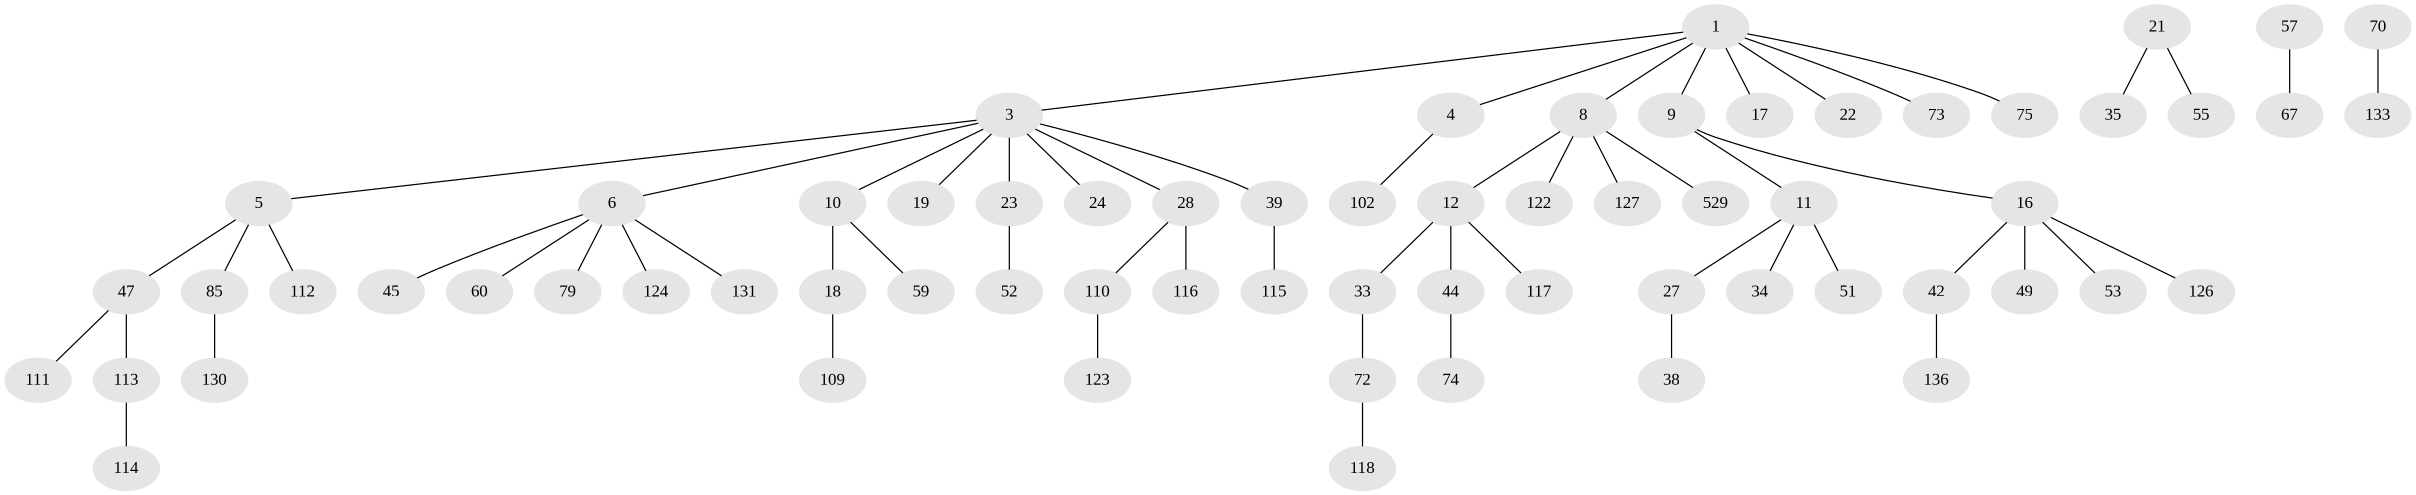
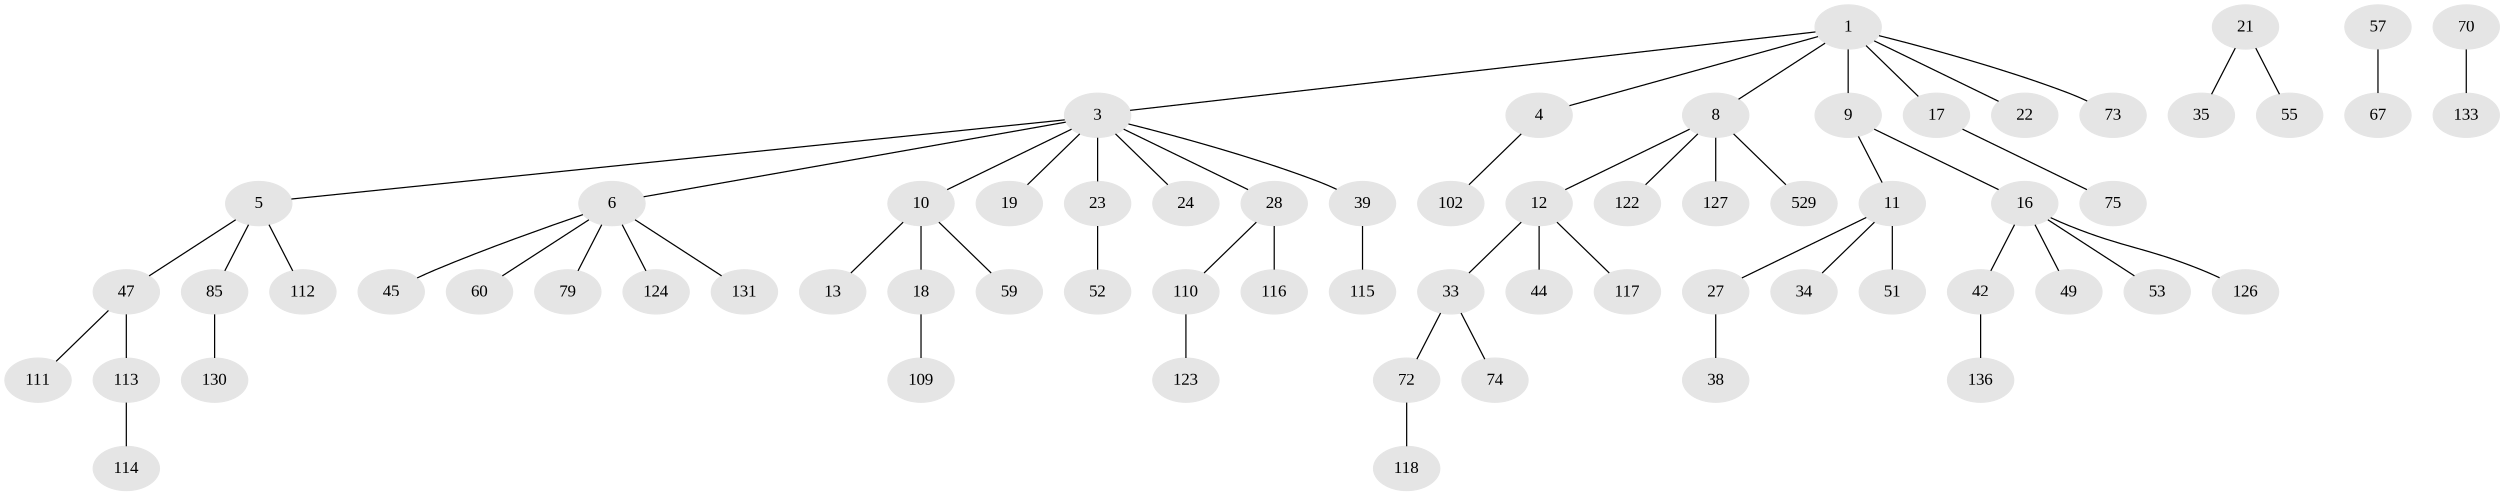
edge "1" -- "75": now "17" -- "75"
node "13": added
edge "44" -- "74": now "33" -- "74"
